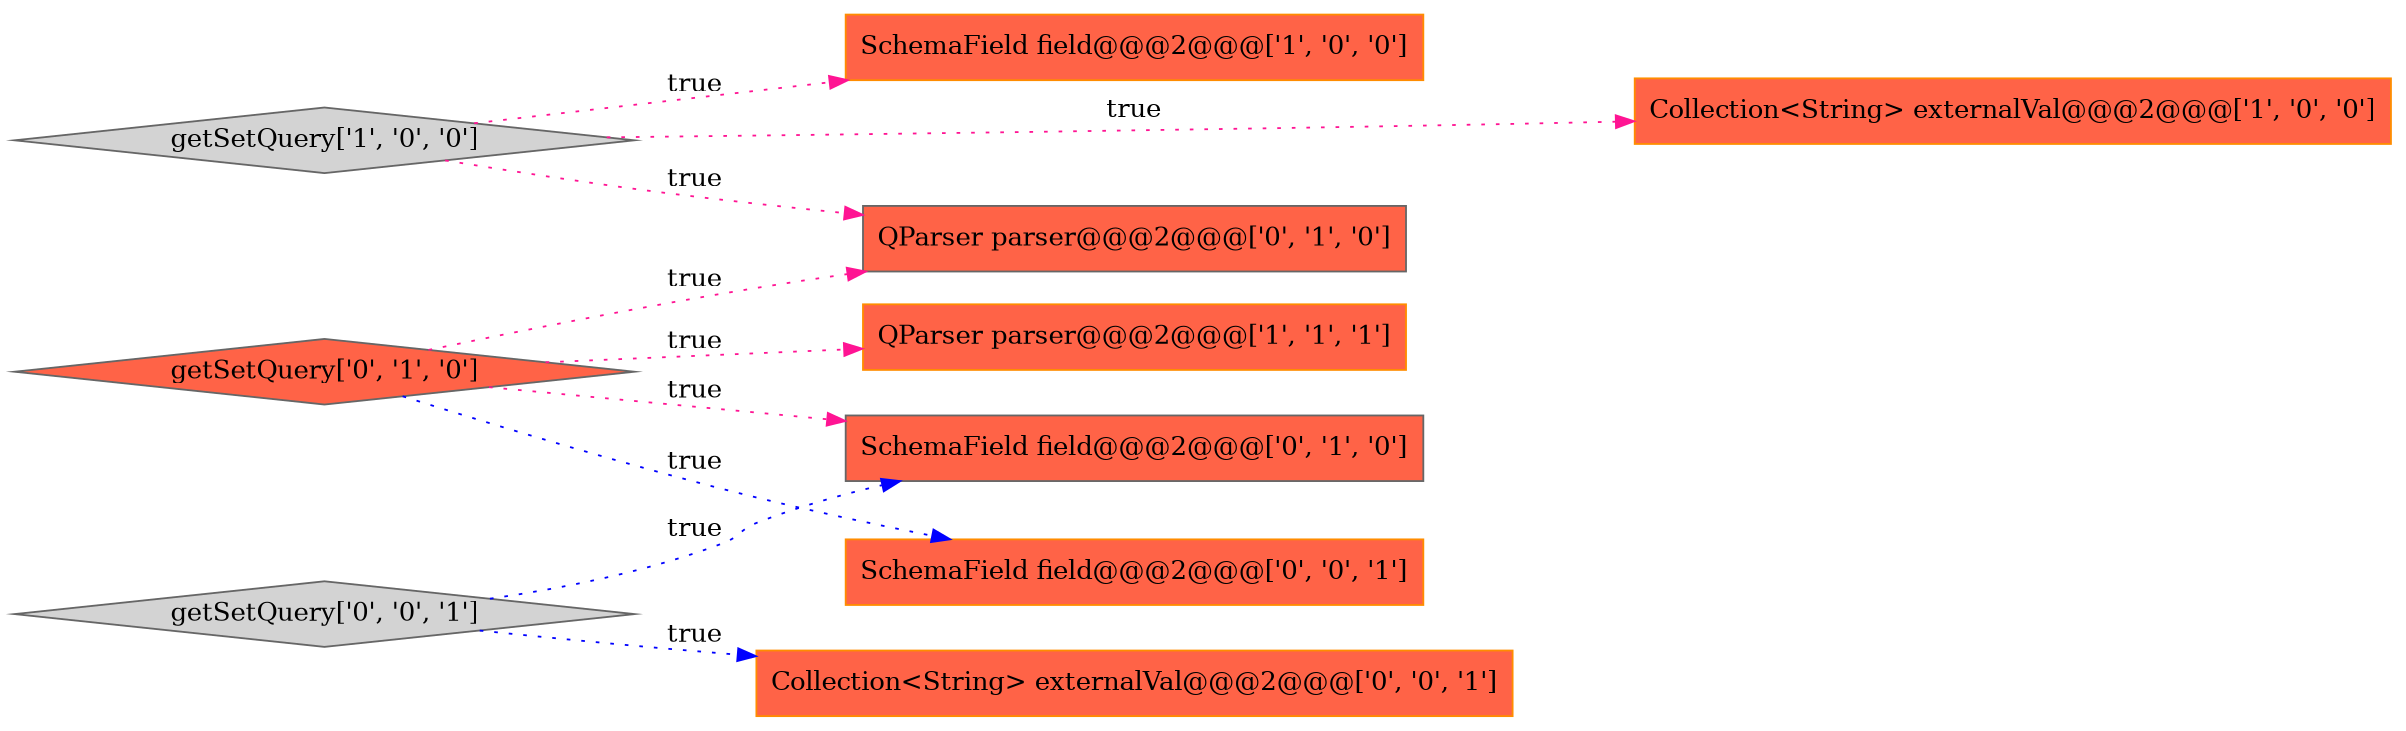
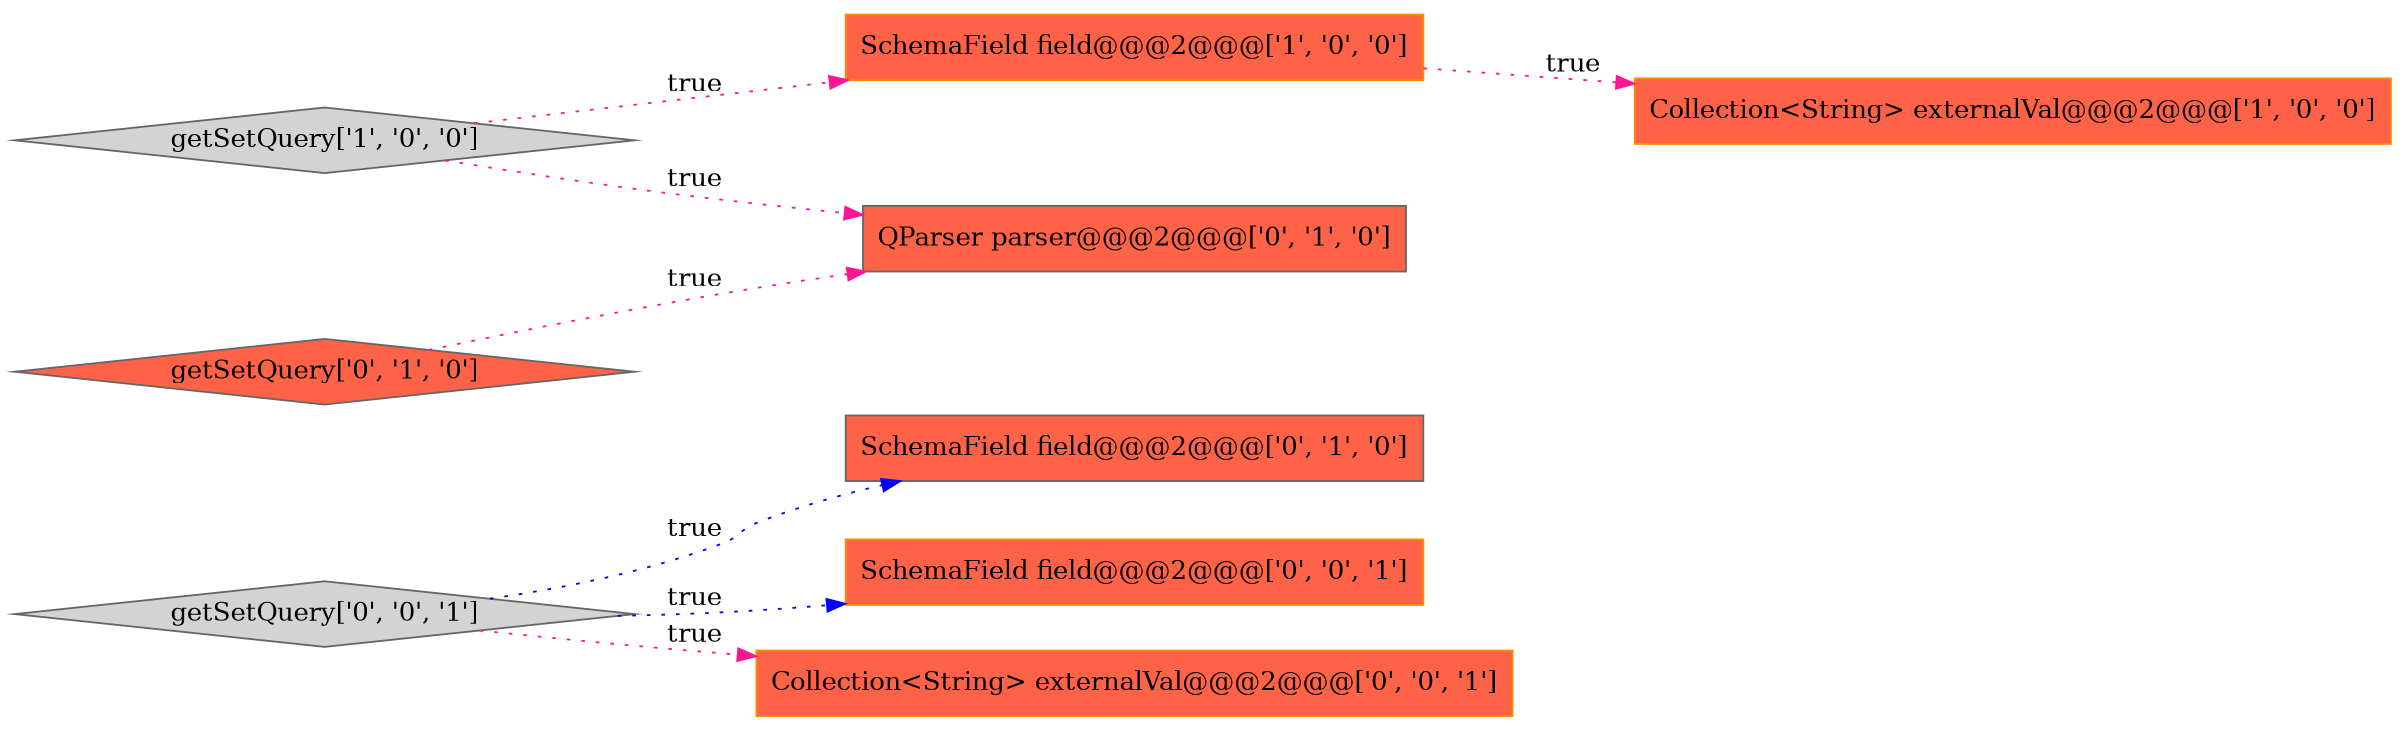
edge "getSetQuery['1', '0', '0']" -> "Collection<String> externalVal@@@2@@@['1', '0', '0']": now "SchemaField field@@@2@@@['1', '0', '0']" -> "Collection<String> externalVal@@@2@@@['1', '0', '0']"
node "QParser parser@@@2@@@['1', '1', '1']": removed
edge "getSetQuery['0', '1', '0']" -> "SchemaField field@@@2@@@['0', '1', '0']": removed, label "true"
edge "getSetQuery['0', '1', '0']" -> "SchemaField field@@@2@@@['0', '0', '1']": now "getSetQuery['0', '0', '1']" -> "SchemaField field@@@2@@@['0', '0', '1']"
edge "getSetQuery['0', '0', '1']" -> "Collection<String> externalVal@@@2@@@['0', '0', '1']": color blue -> deeppink
